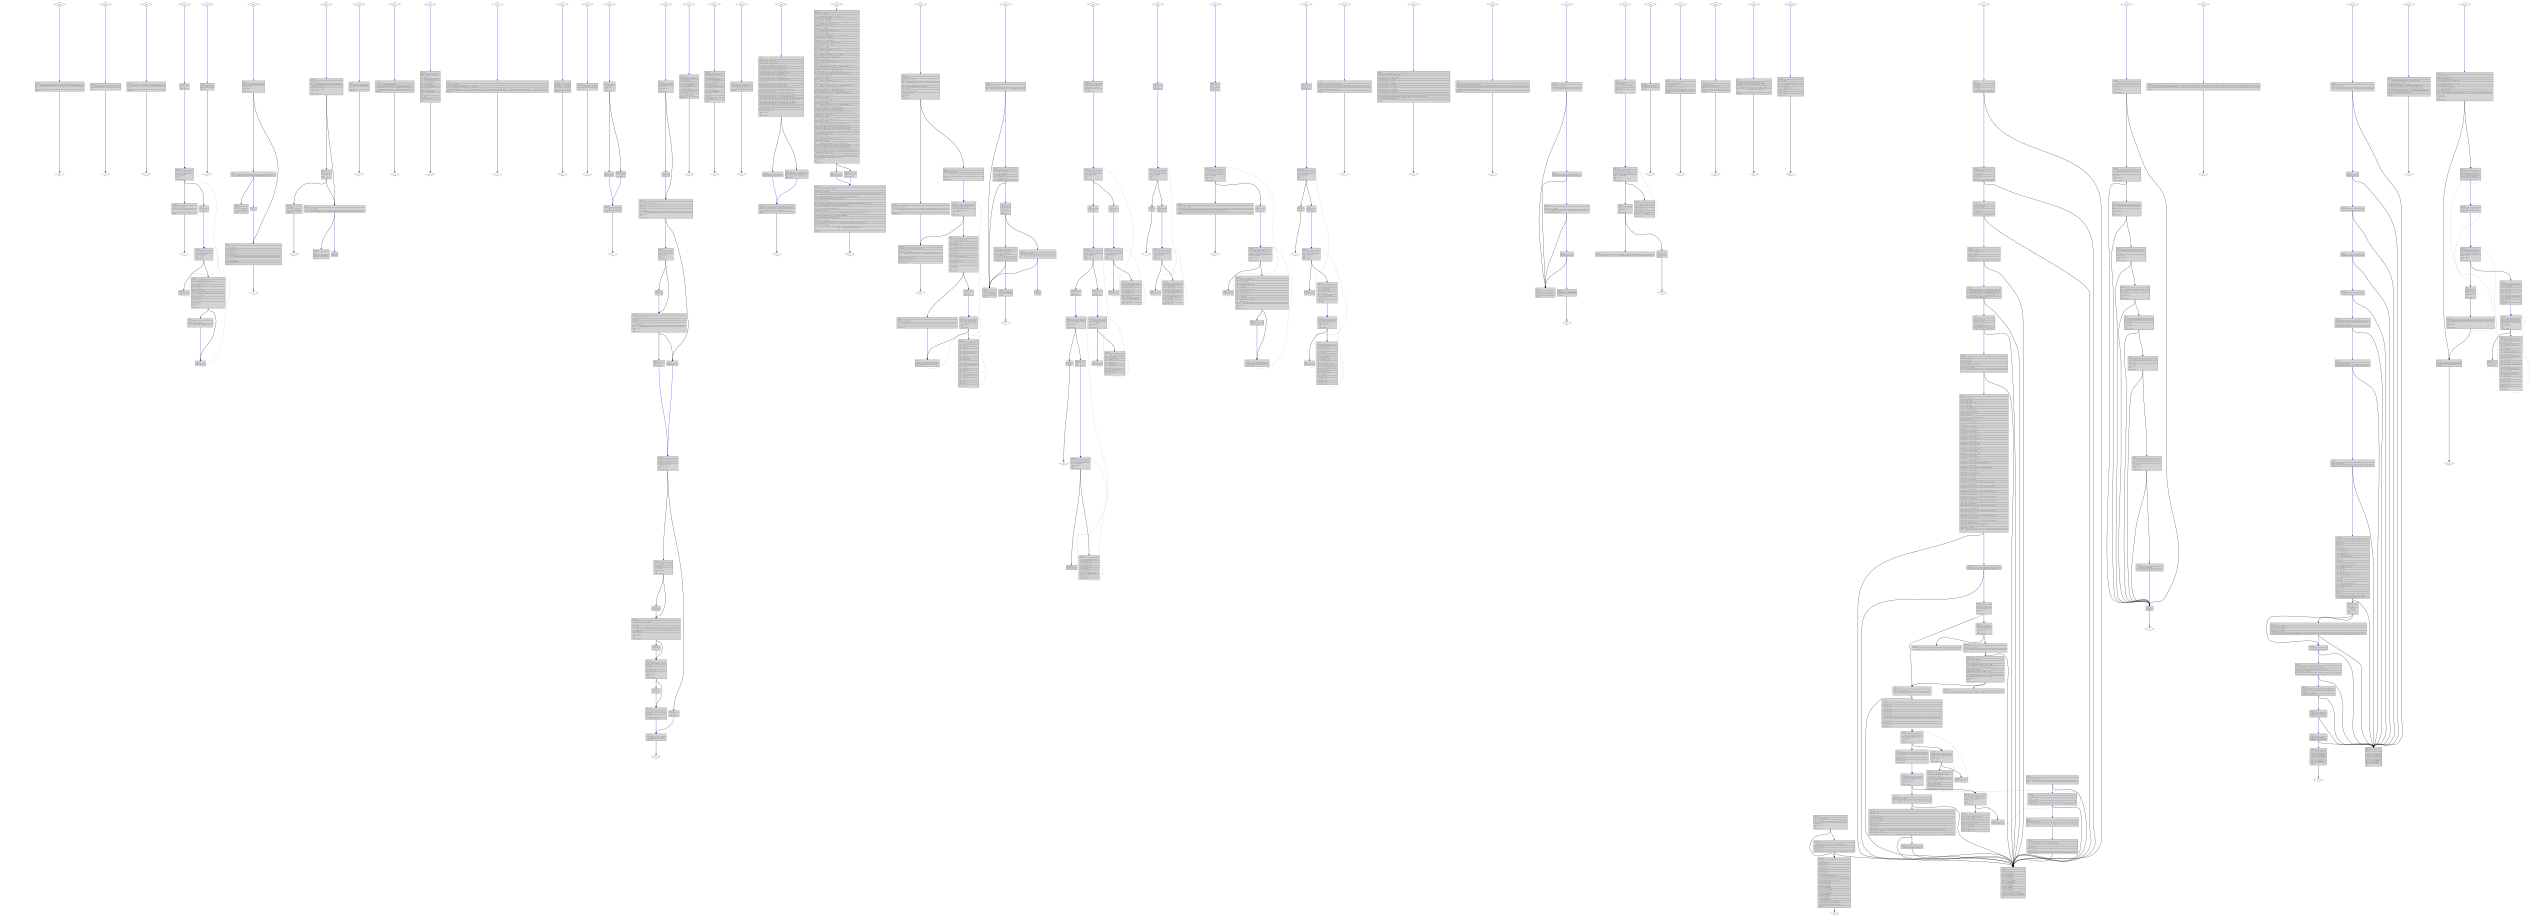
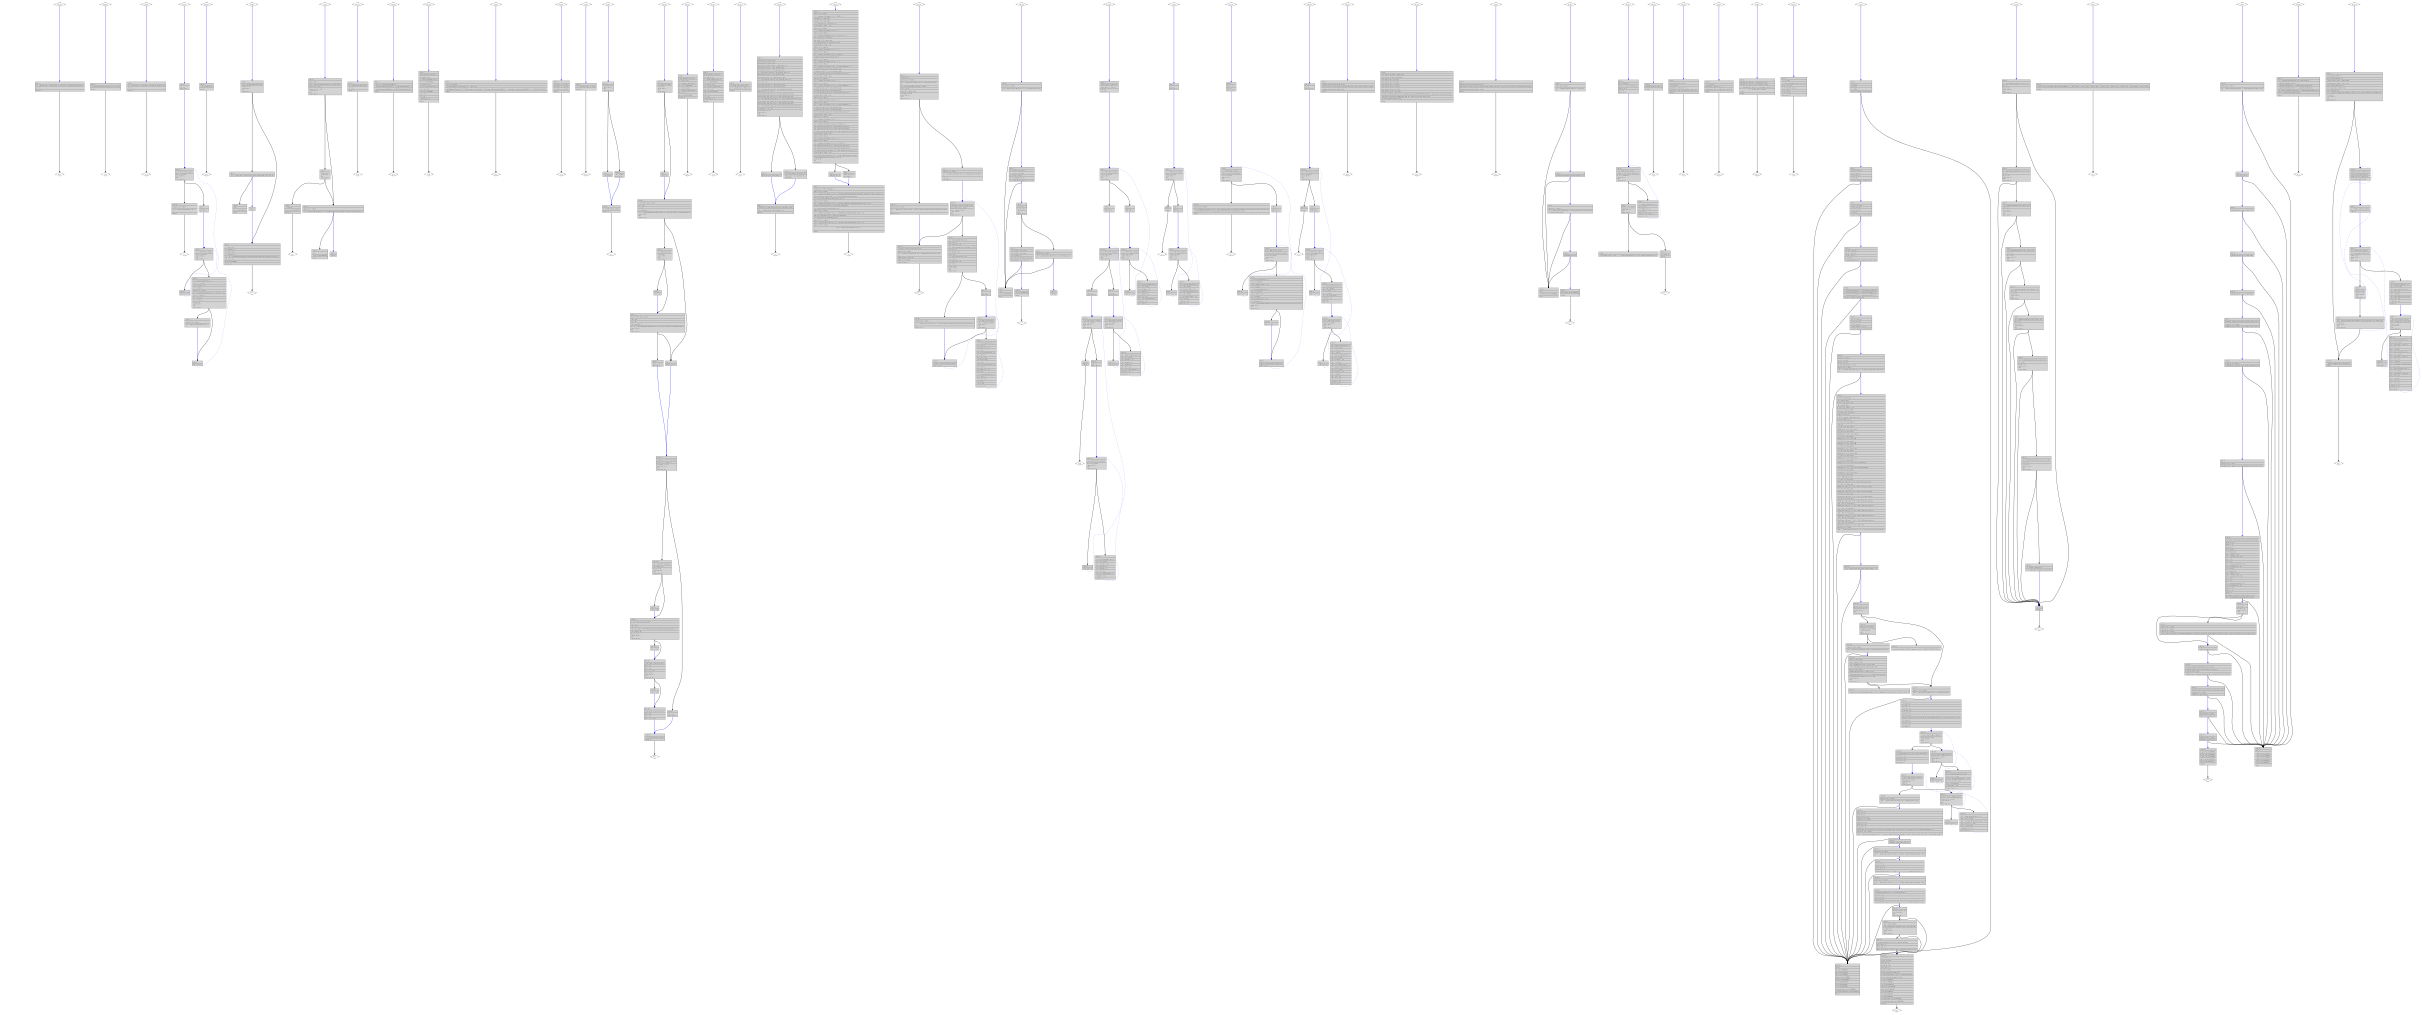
node "<bb 27>:": text "else" -> "columns"
edge "<bb 30>:" -> "<bb 31>:": added
node "<bb 35>:": added
